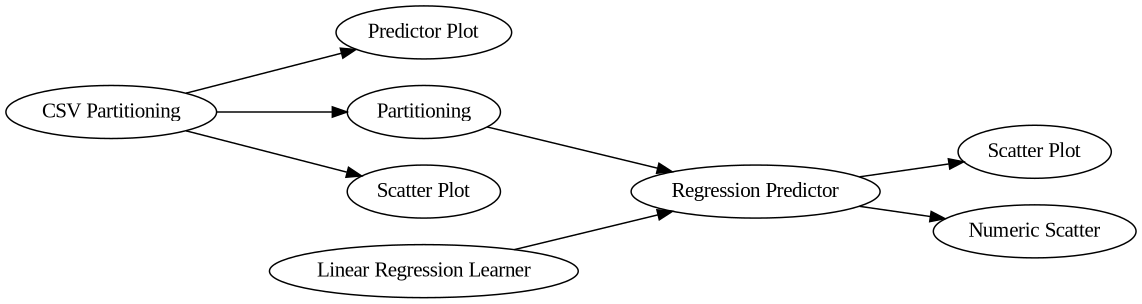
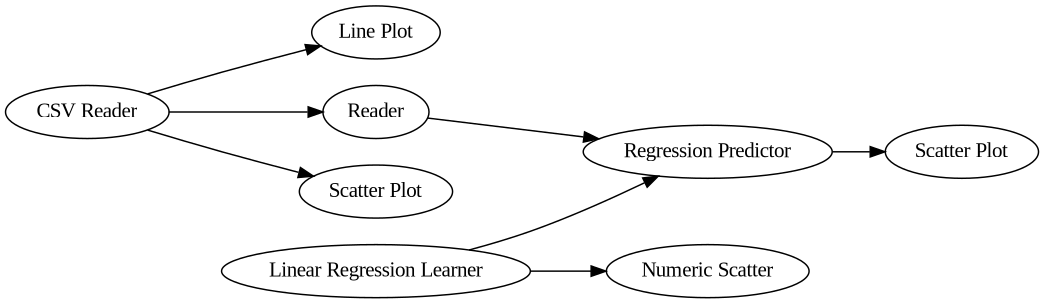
node "Predictor Plot": label "Predictor Plot" -> "Line Plot"
node "CSV Partitioning": label "CSV Partitioning" -> "CSV Reader"
node "Partitioning": label "Partitioning" -> "Reader"
edge "Regression Predictor" -> "Numeric Scatter": now "Linear Regression Learner" -> "Numeric Scatter"
